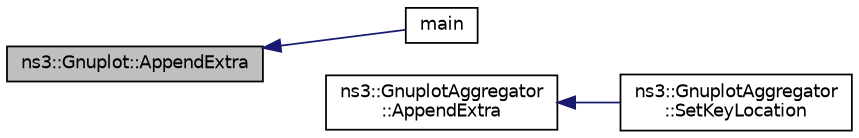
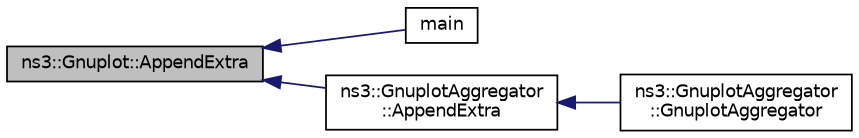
edge "ns3::GnuplotAggregator ::AppendExtra" -> "ns3::Gnuplot::AppendExtra": added
node "ns3::GnuplotAggregator ::SetKeyLocation": label "ns3::GnuplotAggregator ::SetKeyLocation" -> "ns3::GnuplotAggregator ::GnuplotAggregator"
